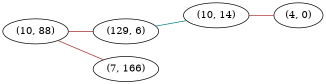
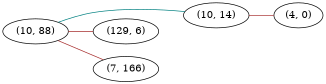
edge "(10, 14)" -- "(129, 6)": now "(10, 14)" -- "(10, 88)"
